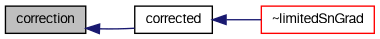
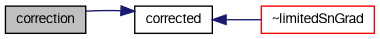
edge "corrected" -> "correction": reversed
